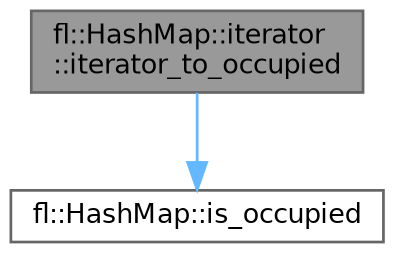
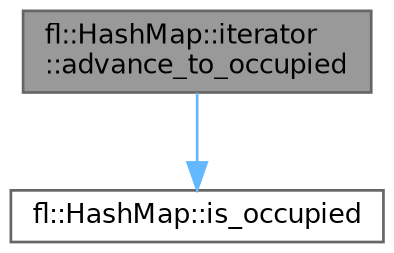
node "fl::HashMap::iterator ::iterator_to_occupied": label "fl::HashMap::iterator ::iterator_to_occupied" -> "fl::HashMap::iterator ::advance_to_occupied"
